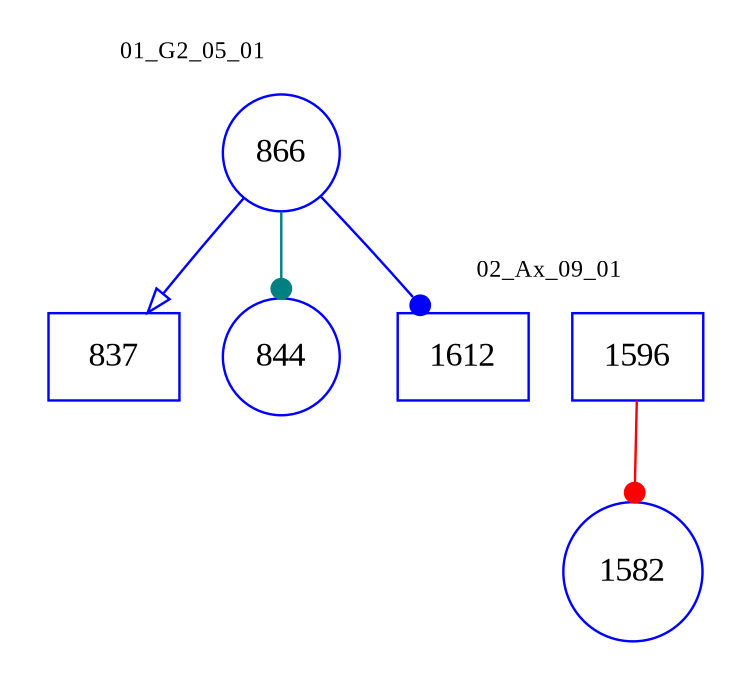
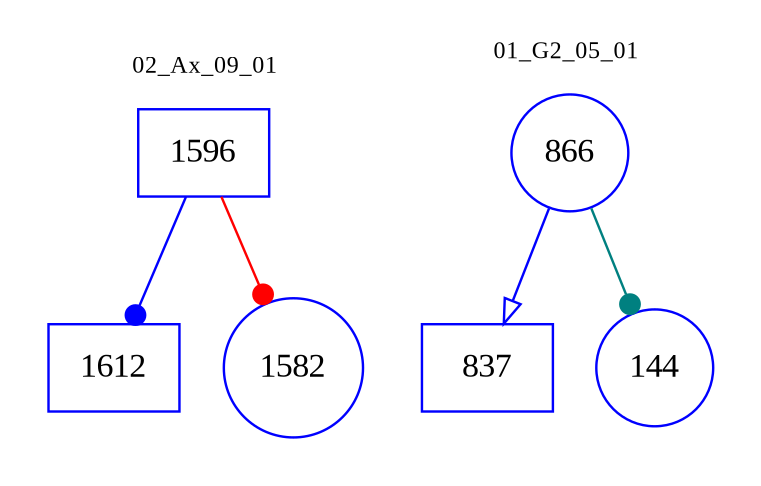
edge "866" -> "1612": now "1596" -> "1612"
node "844": label "844" -> "144"
